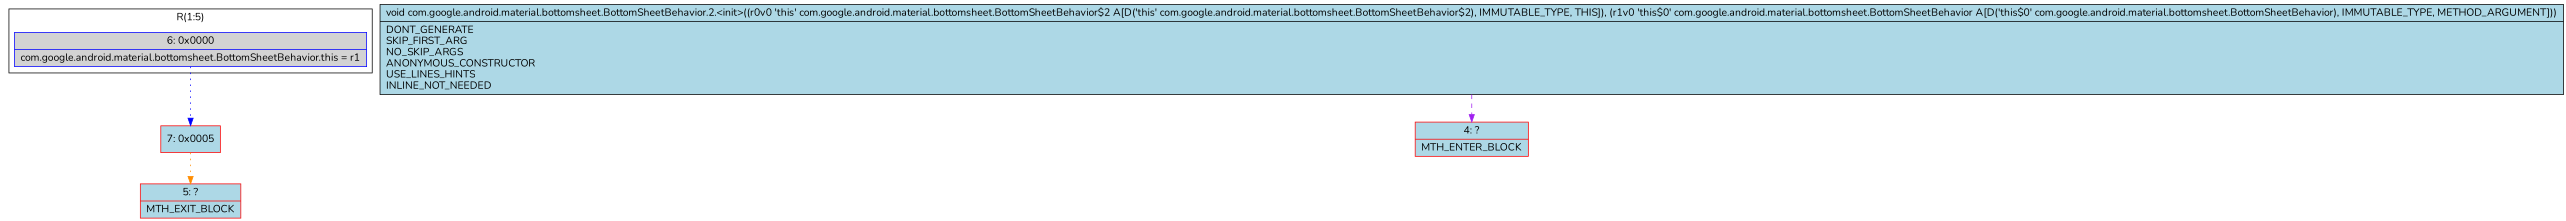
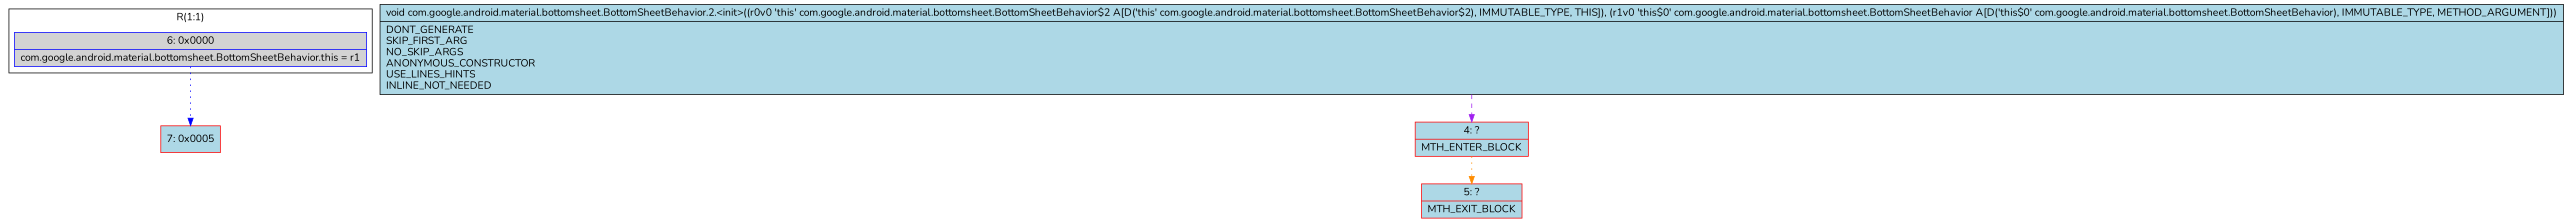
cluster "R(1:5)": label "R(1:5)" -> "R(1:1)"
edge "7: 0x0005" -> "5: ?": now "4: ?" -> "5: ?"
